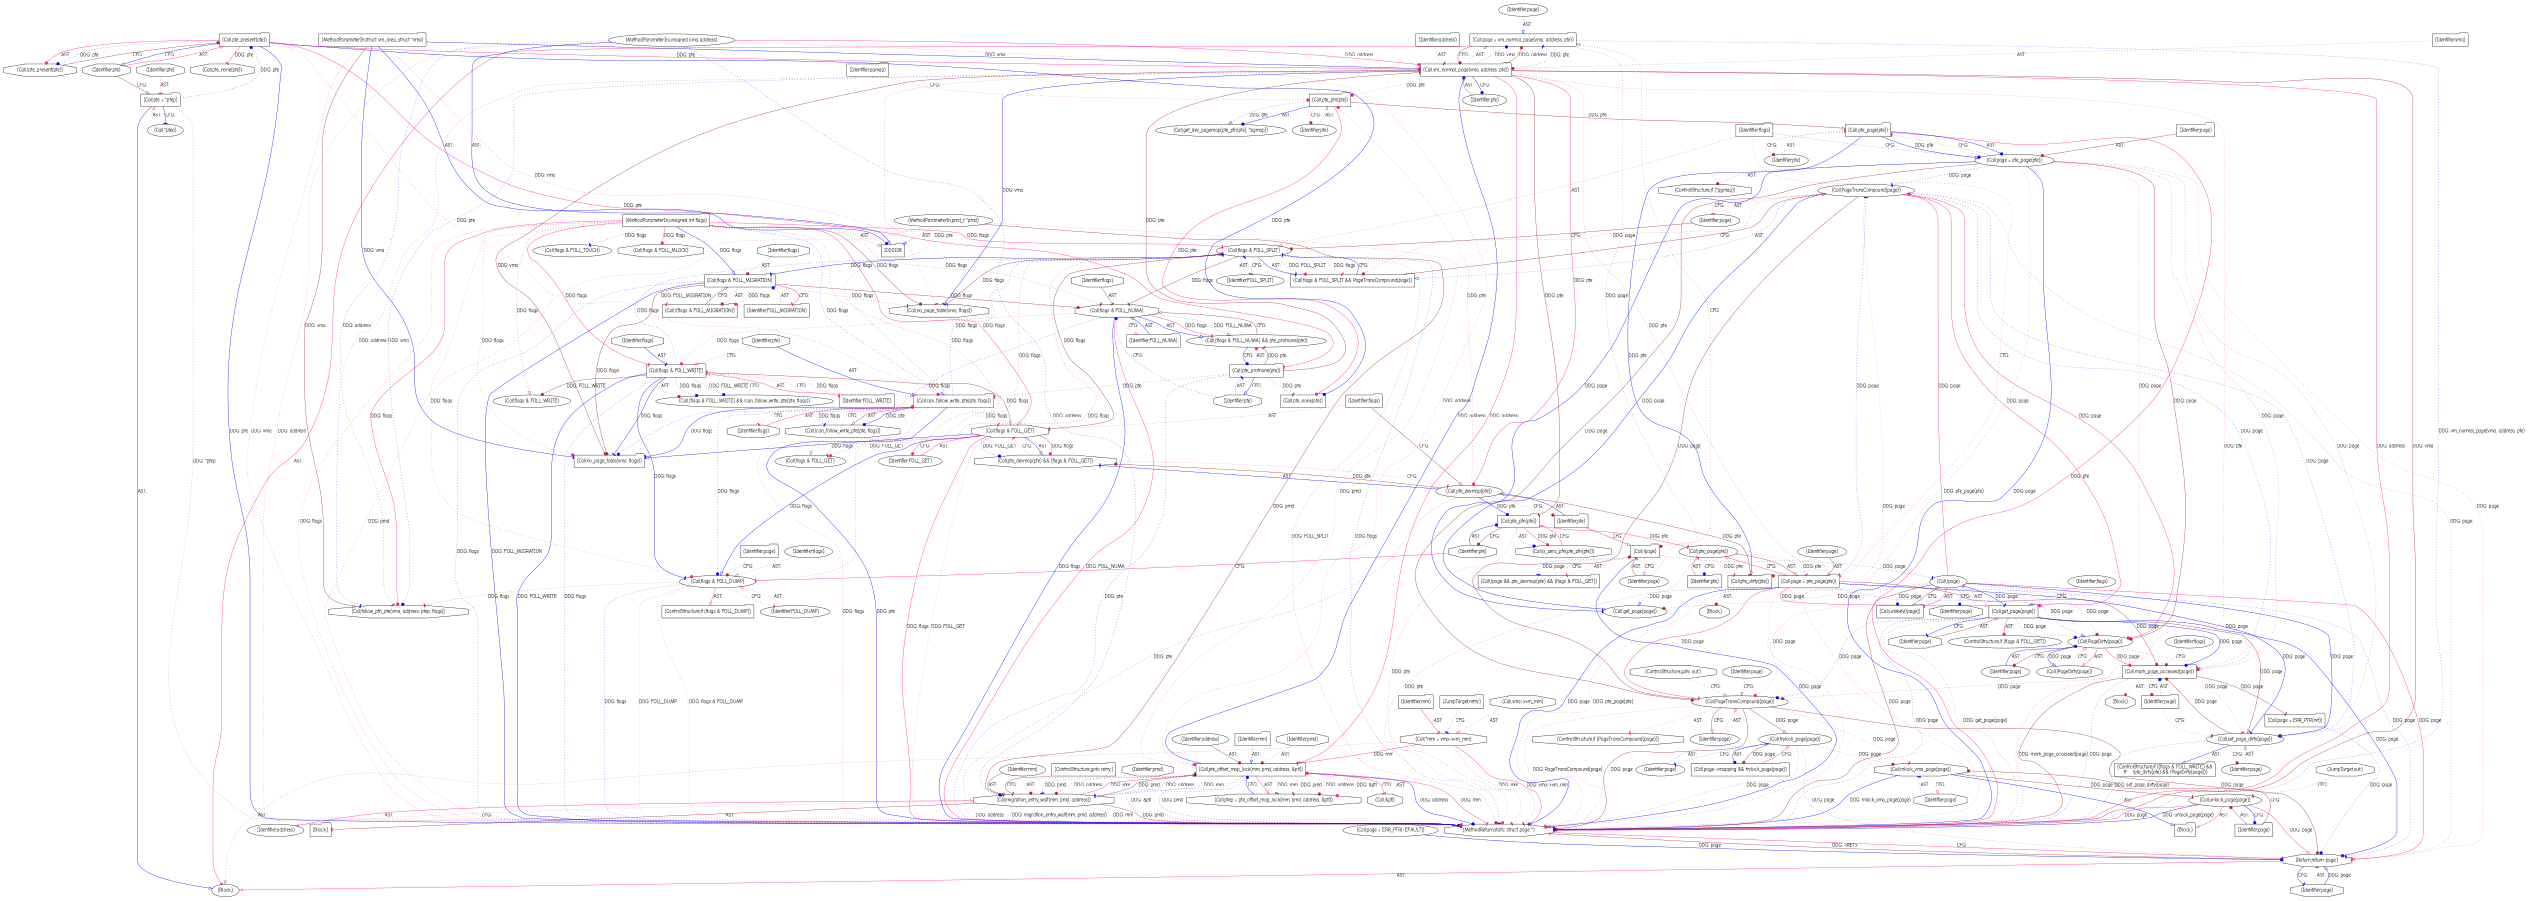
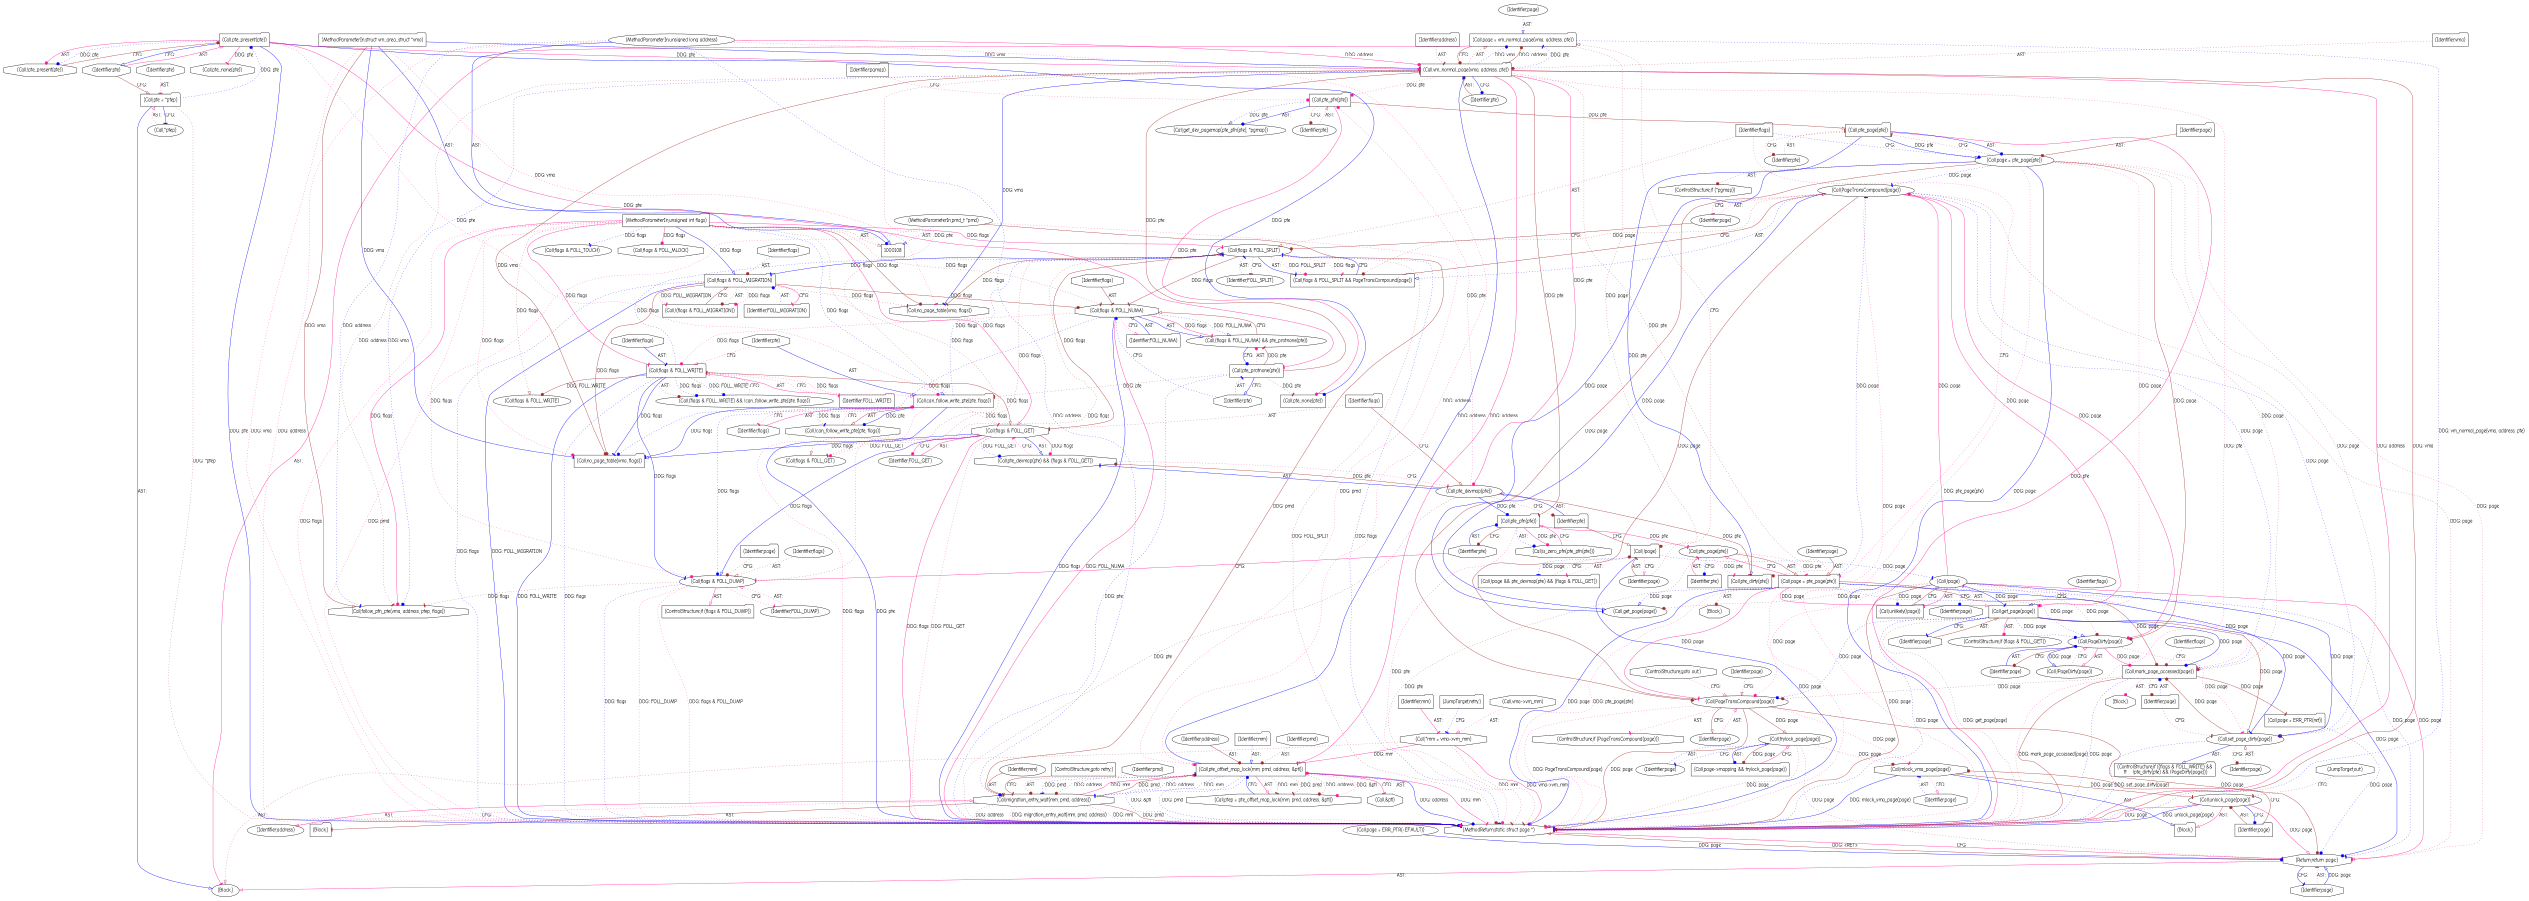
edge "(Call,!can_follow_write_pte(pte, flags))" -> "(Call,can_follow_write_pte(pte, flags))": arrowhead dot -> onormal
edge "(Call,page = vm_normal_page(vma, address, pte))" -> "(MethodReturn,static struct page *)": arrowhead dot -> tee
